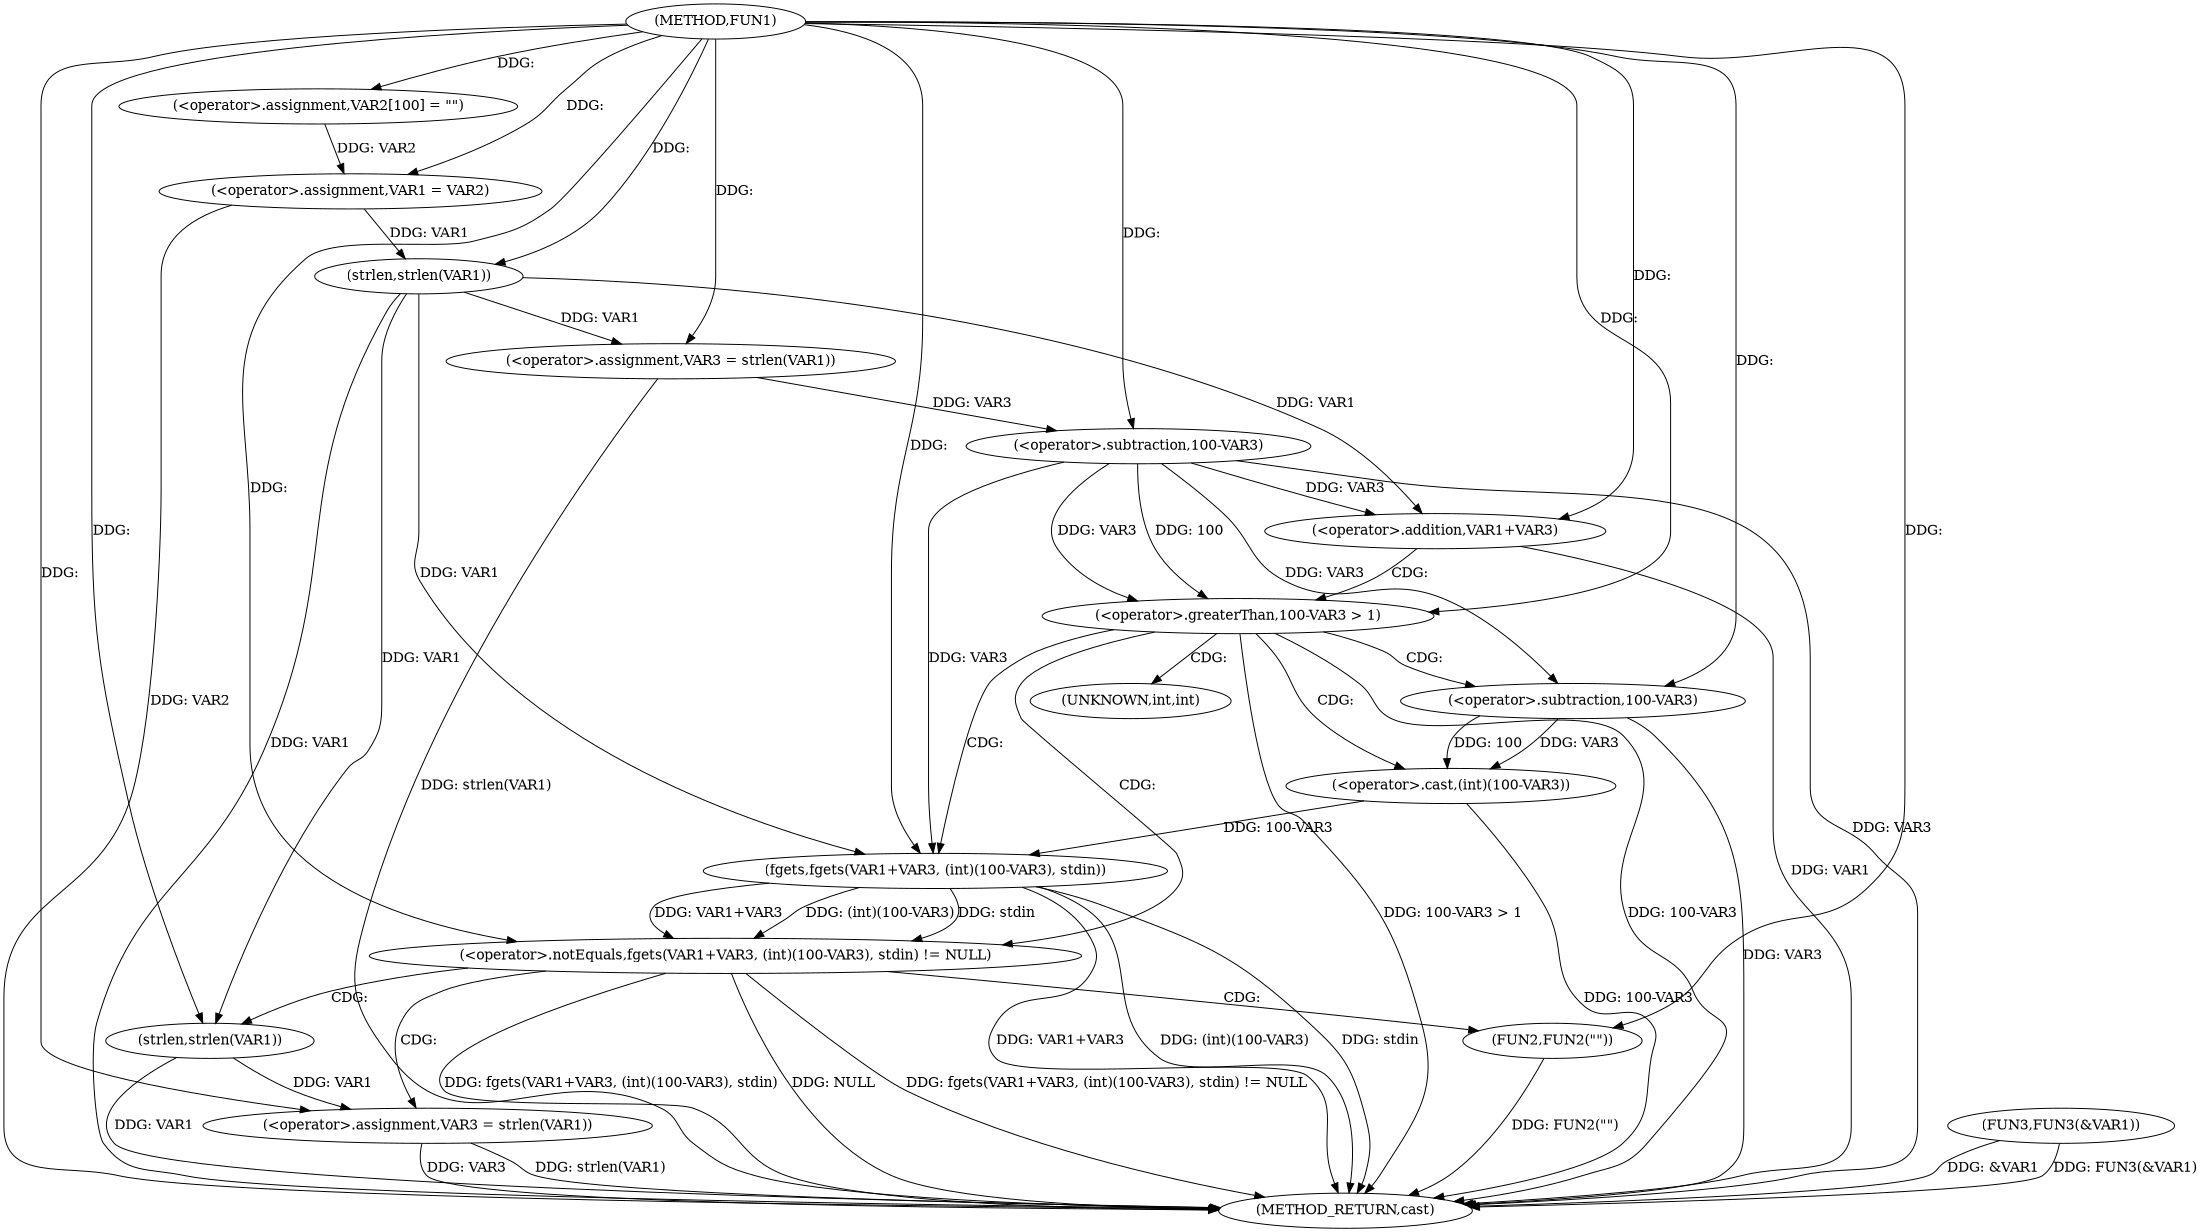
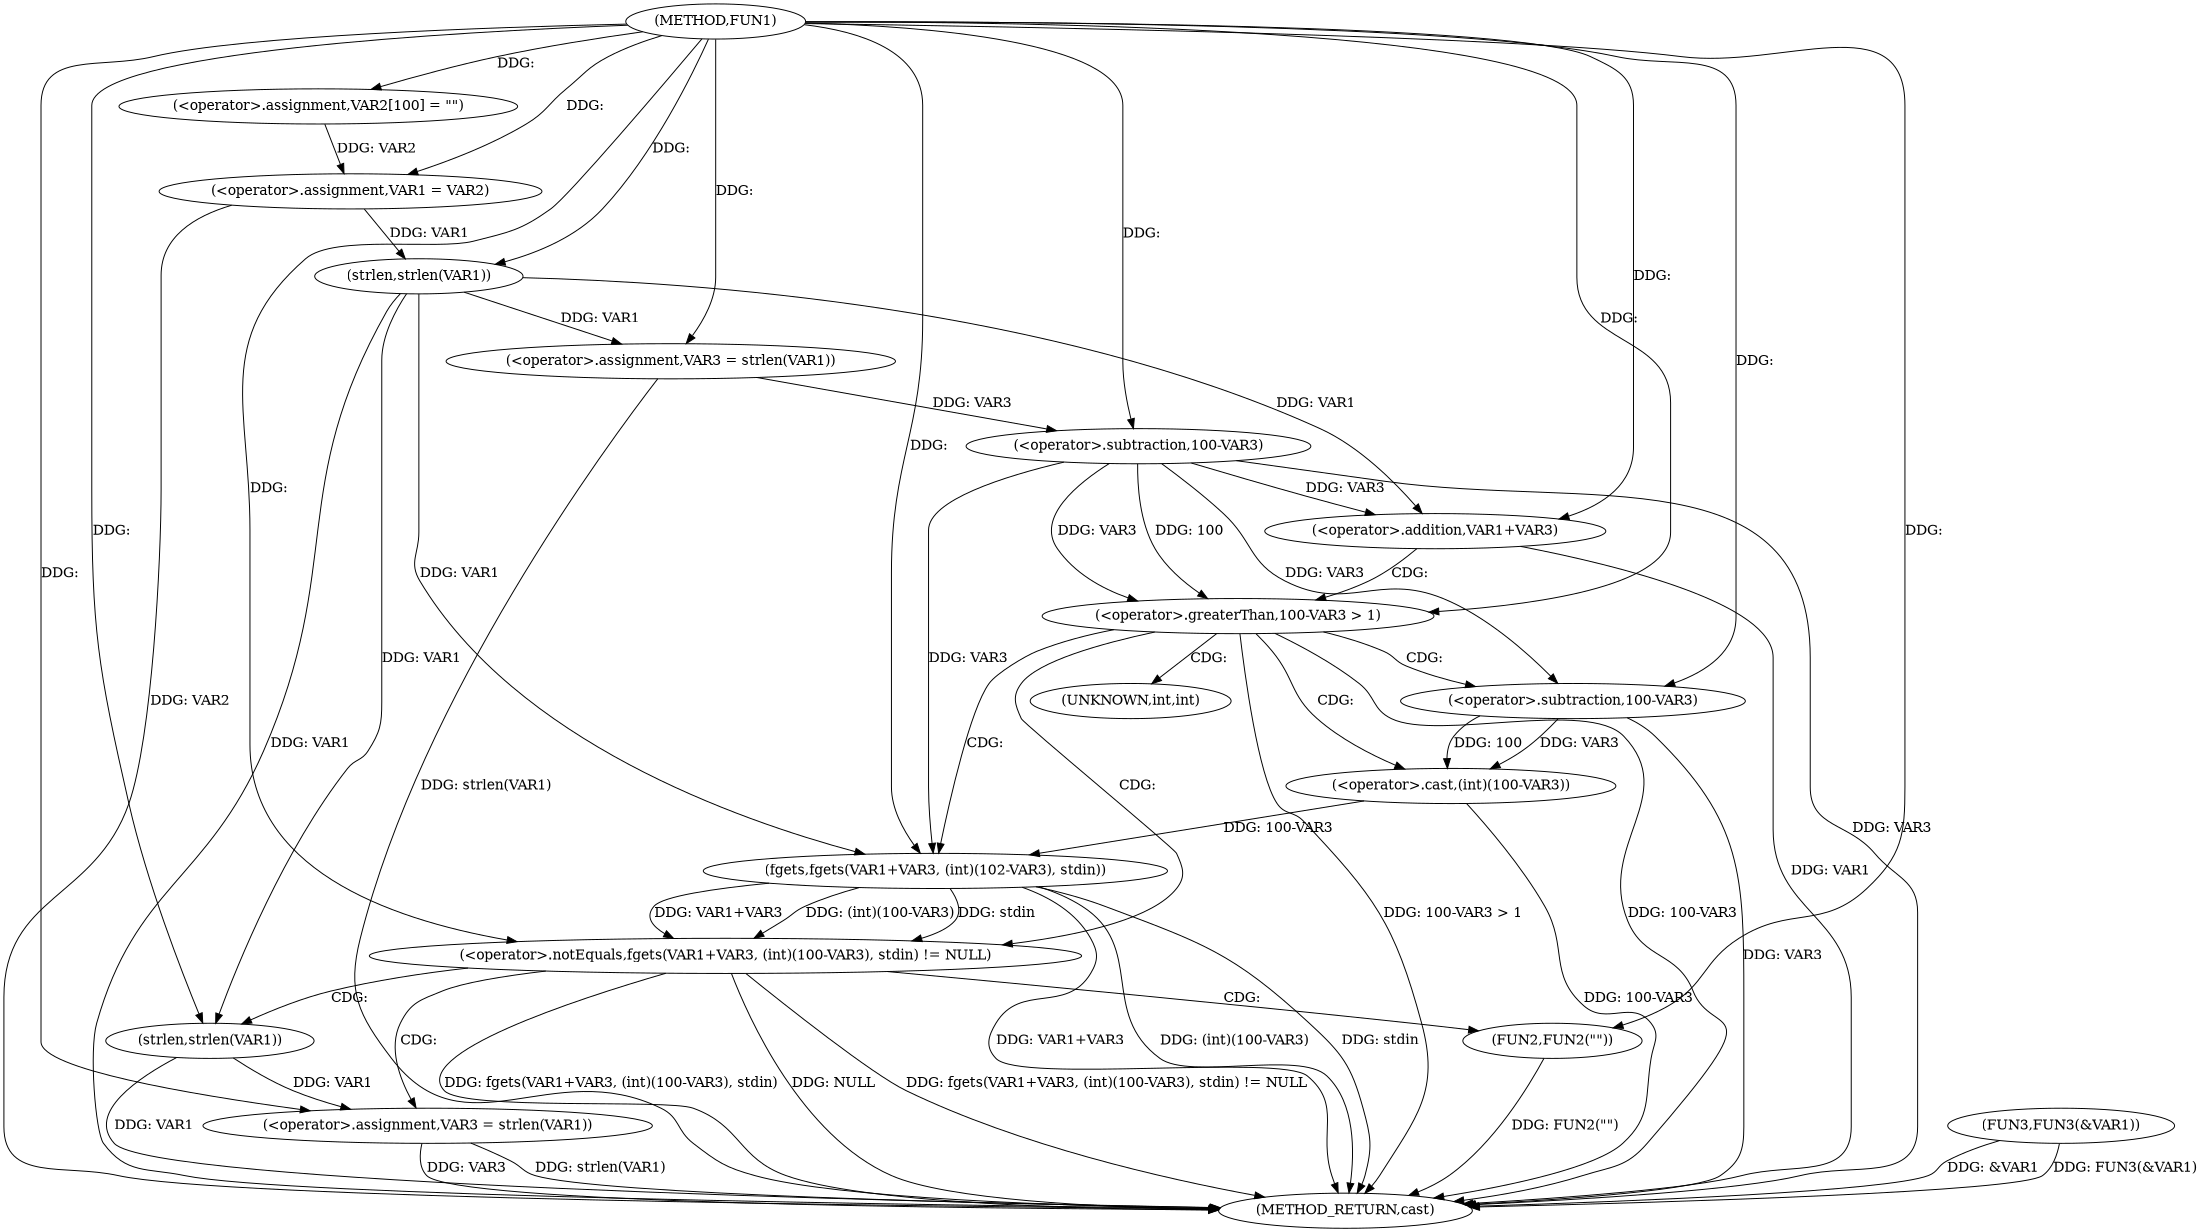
node "(fgets,fgets(VAR1+VAR3, (int)(100-VAR3), stdin))": label "(fgets,fgets(VAR1+VAR3, (int)(100-VAR3), stdin))" -> "(fgets,fgets(VAR1+VAR3, (int)(102-VAR3), stdin))"
